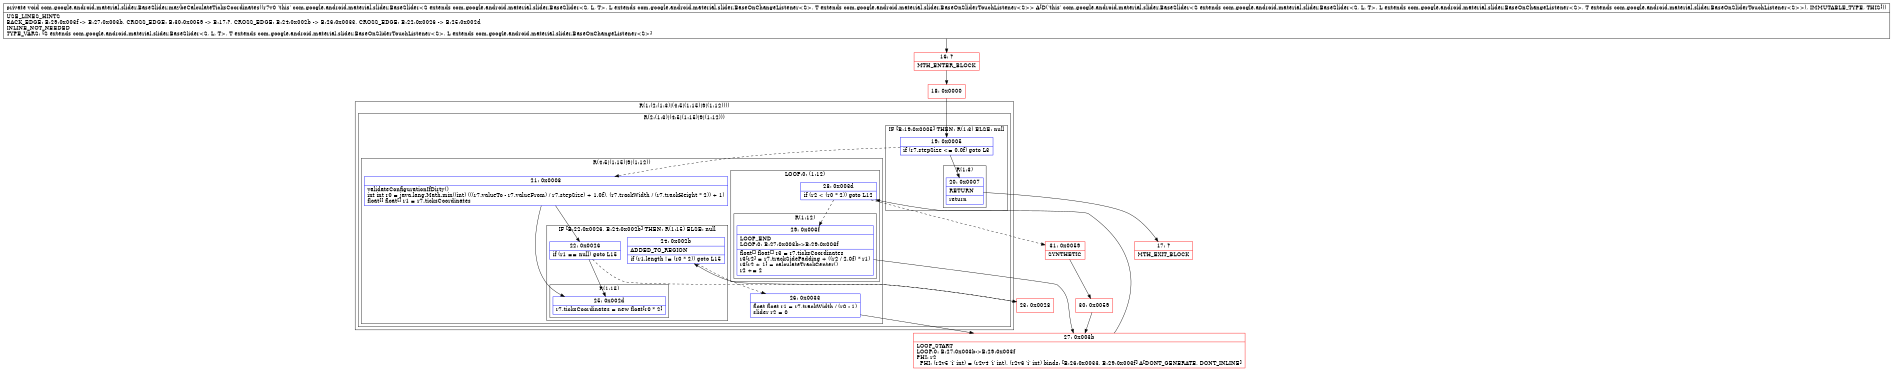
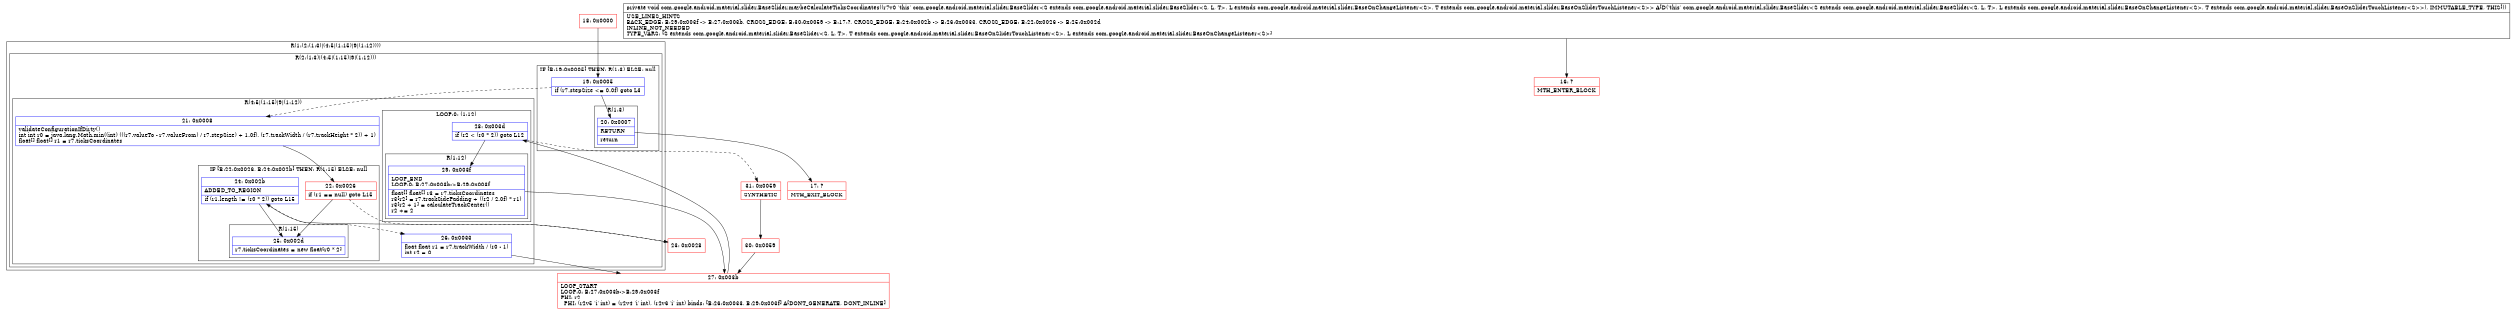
edge "16: ?" -> "18: 0x0000": removed
edge "28: 0x003d" -> "29: 0x003f": style dashed -> solid
node "22: 0x0026": color blue -> red
edge "21: 0x0008" -> "25: 0x002d": now "24: 0x002b" -> "25: 0x002d"
node "26: 0x0033": text "slider r2 = 0" -> "int r2 = 0"
